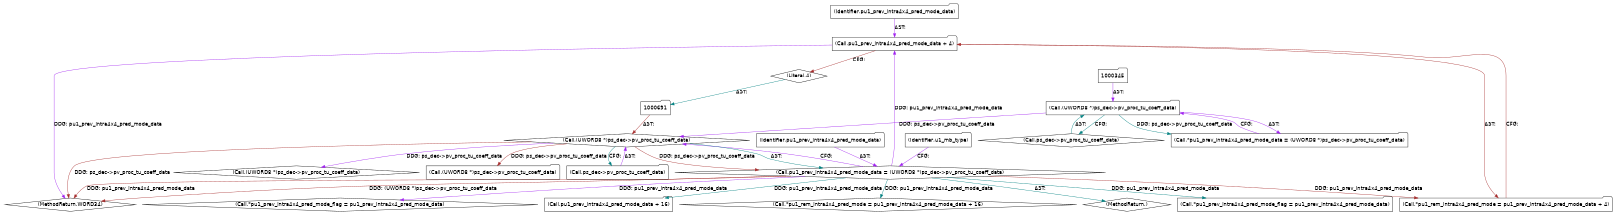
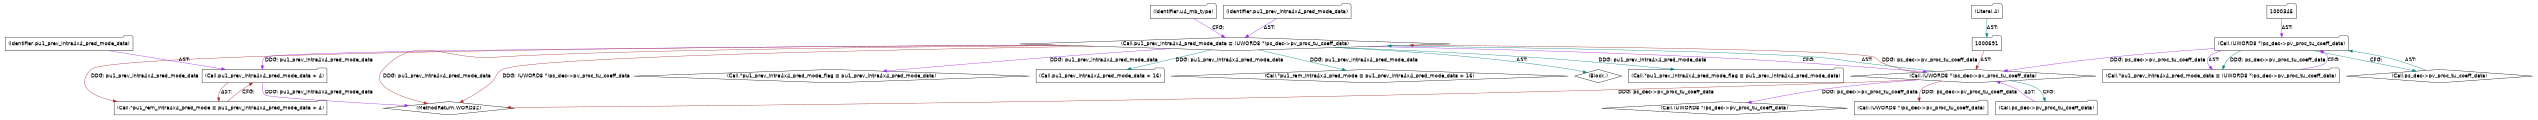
edge "(Call,pu1_prev_intra4x4_pred_mode_data + 4)" -> "(Literal,4)": removed, label "CFG:"
node "(Literal,4)": shape diamond -> folder
node "(Identifier,u1_mb_type)": label "(Identifier,u1_mb_type)" -> "(Identifier,u4_mb_type)"
node "(MethodReturn,WORD34)": label "(MethodReturn,WORD34)" -> "(MethodReturn,WORD32)"
node "(MethodReturn,)": label "(MethodReturn,)" -> "(Block,)"
